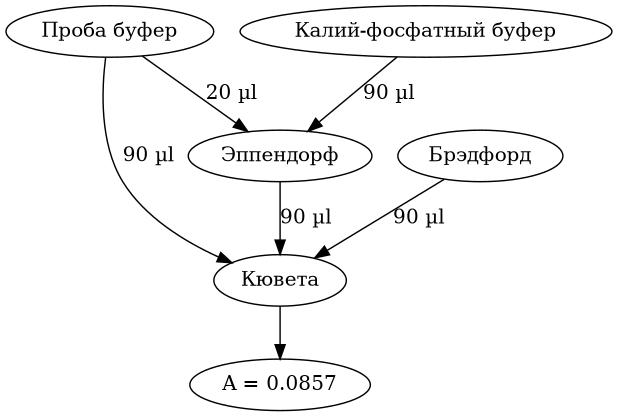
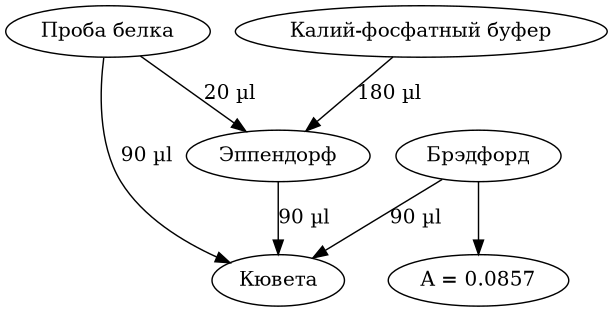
node "Проба буфер": label "Проба буфер" -> "Проба белка"
edge "Калий-фосфатный буфер" -> "Эппендорф": label "90 µl" -> "180 µl"
edge "Кювета" -> "A = 0.0857": now "Брэдфорд" -> "A = 0.0857"
